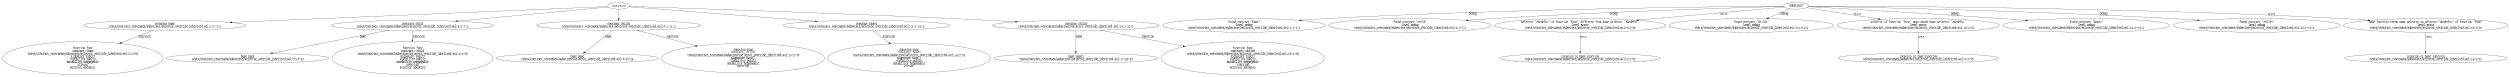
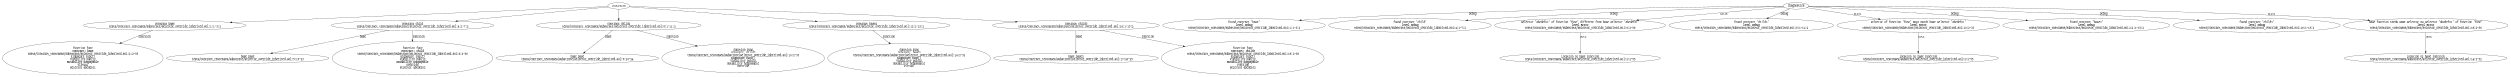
node "substrate": label "substrate" -> "diagnostics"
